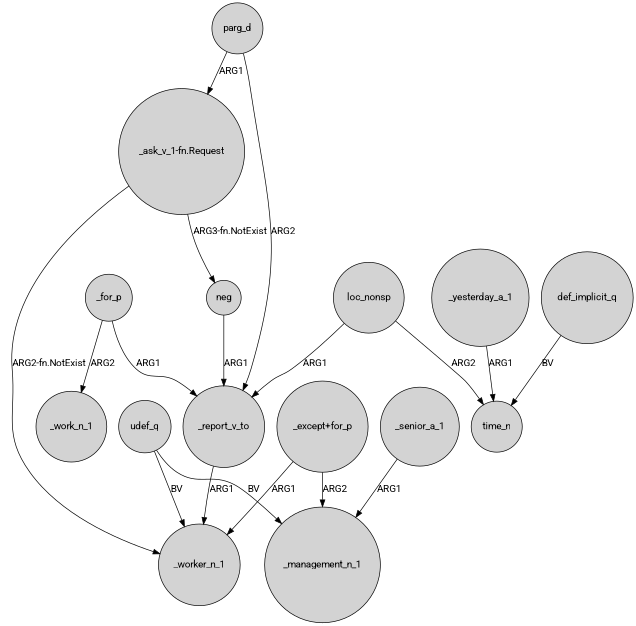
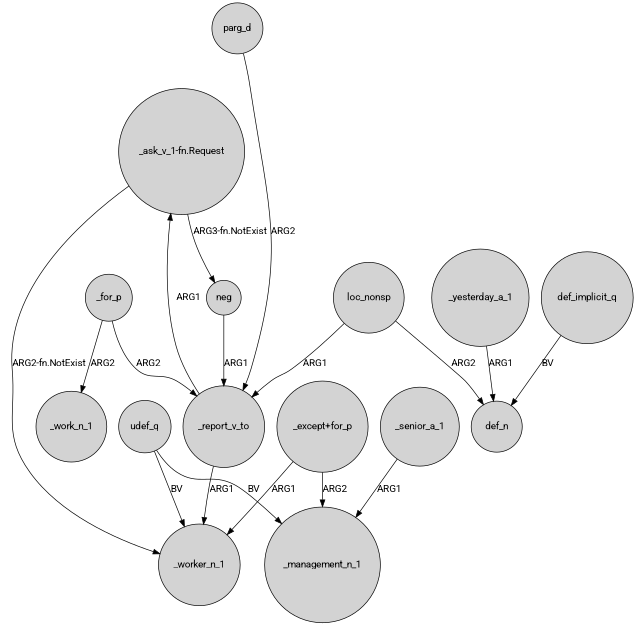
edge "parg_d" -> "_ask_v_1-fn.Request": now "_report_v_to" -> "_ask_v_1-fn.Request"
edge "_for_p" -> "_report_v_to": label "ARG1" -> "ARG2"
node "time_n": label "time_n" -> "def_n"
